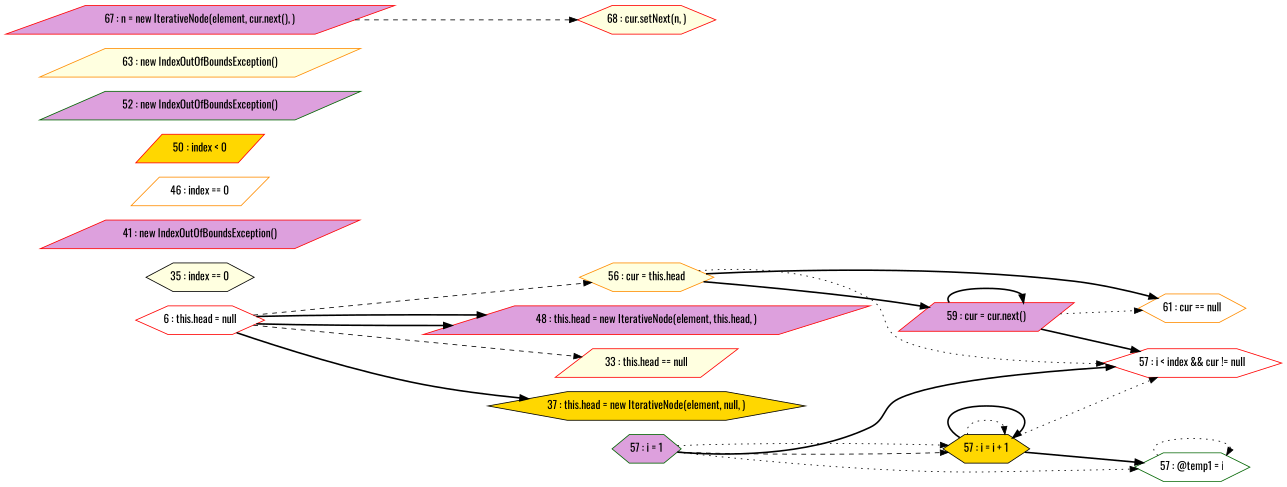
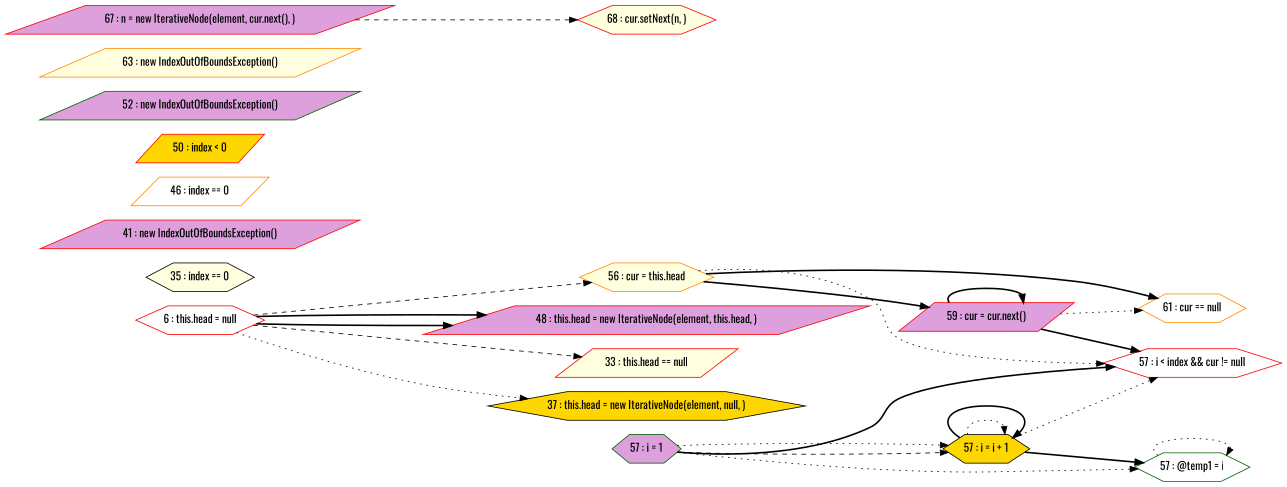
edge "6 : this.head = null" -> "37 : this.head = new IterativeNode(element, null, )": style bold -> dotted
